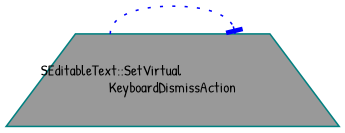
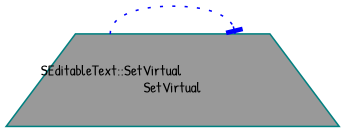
node "SEditableText::SetVirtual KeyboardDismissAction": label "SEditableText::SetVirtual KeyboardDismissAction" -> "SEditableText::SetVirtual SetVirtual"
